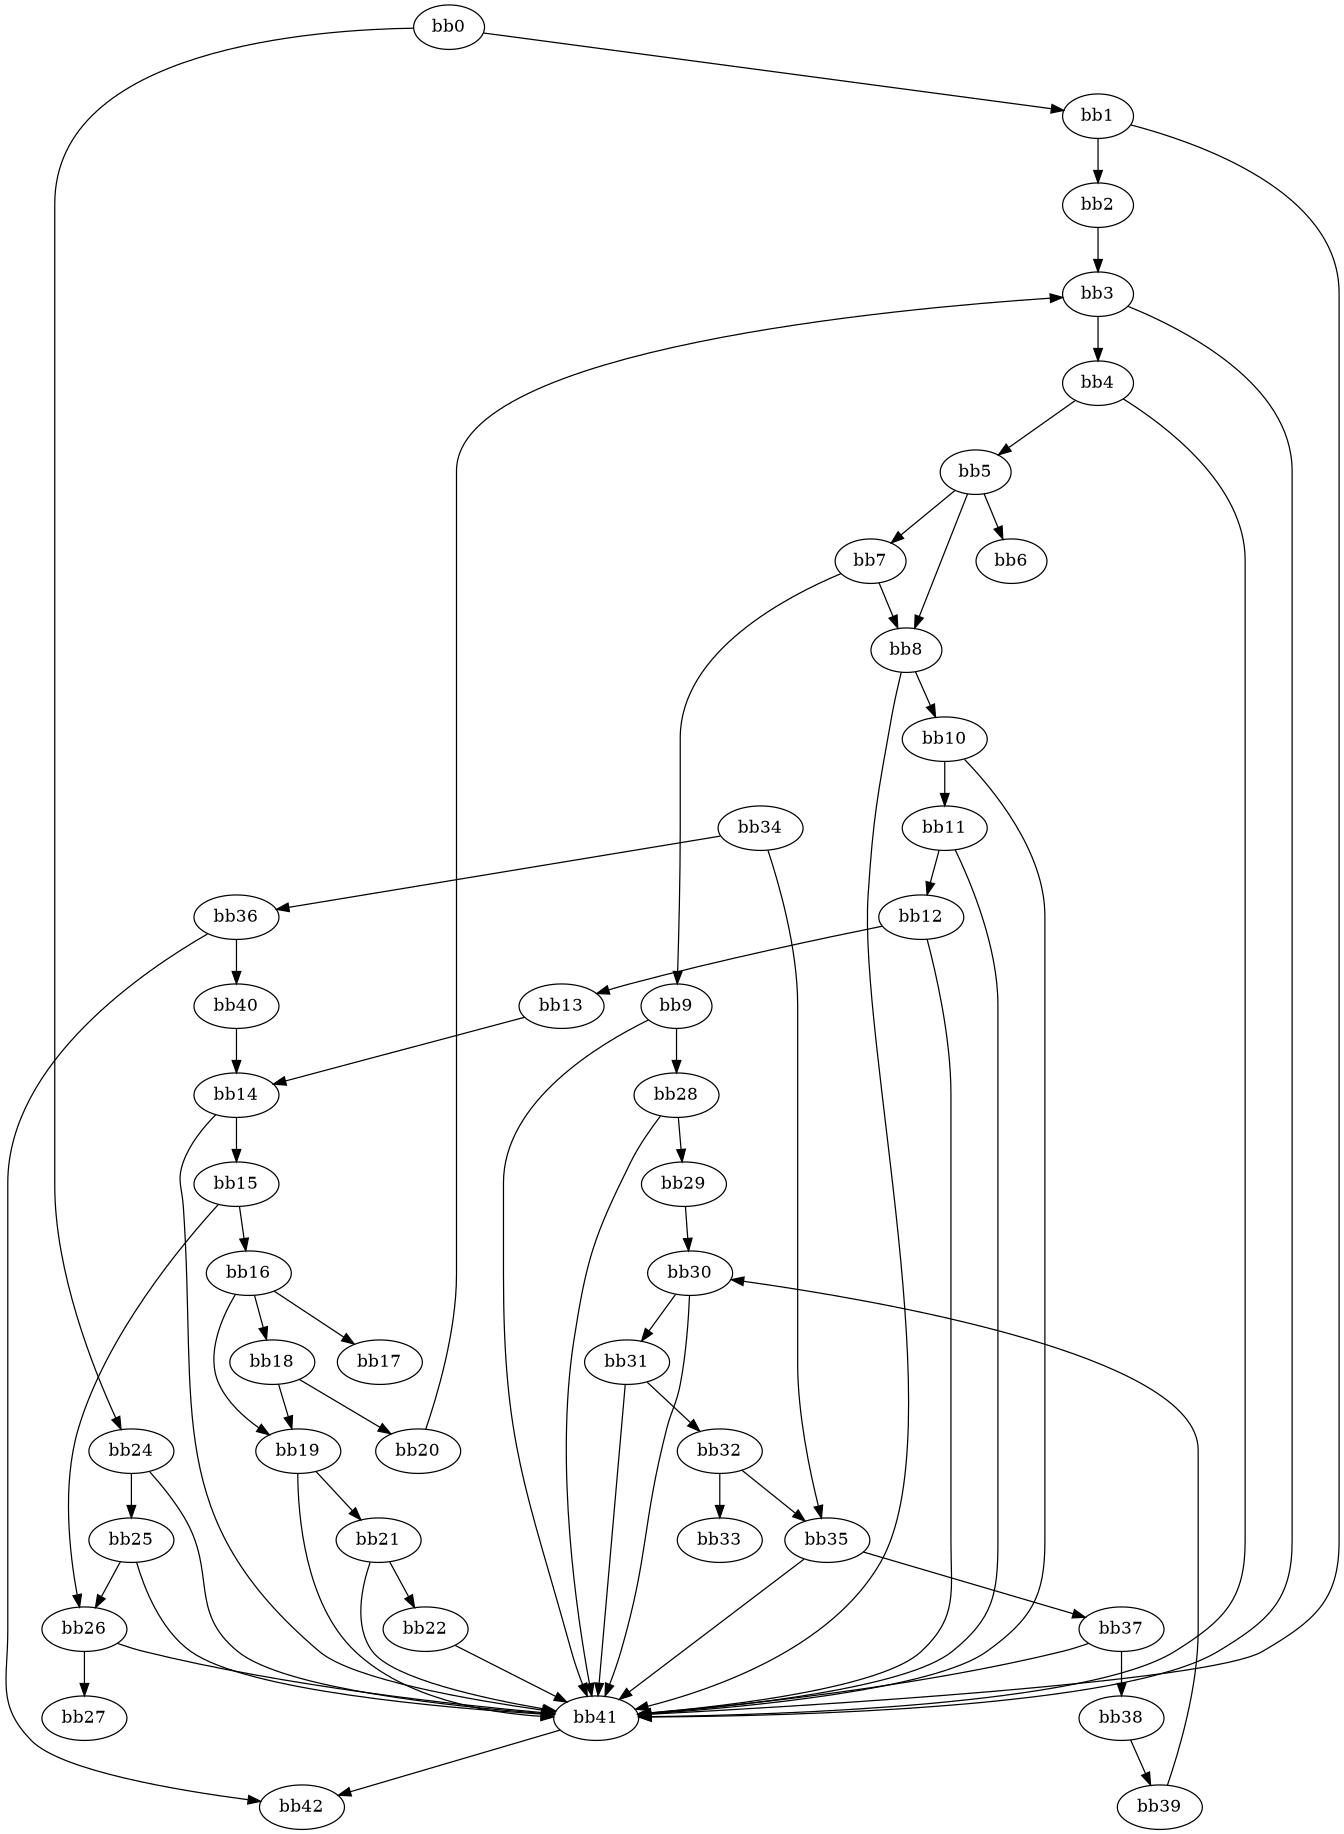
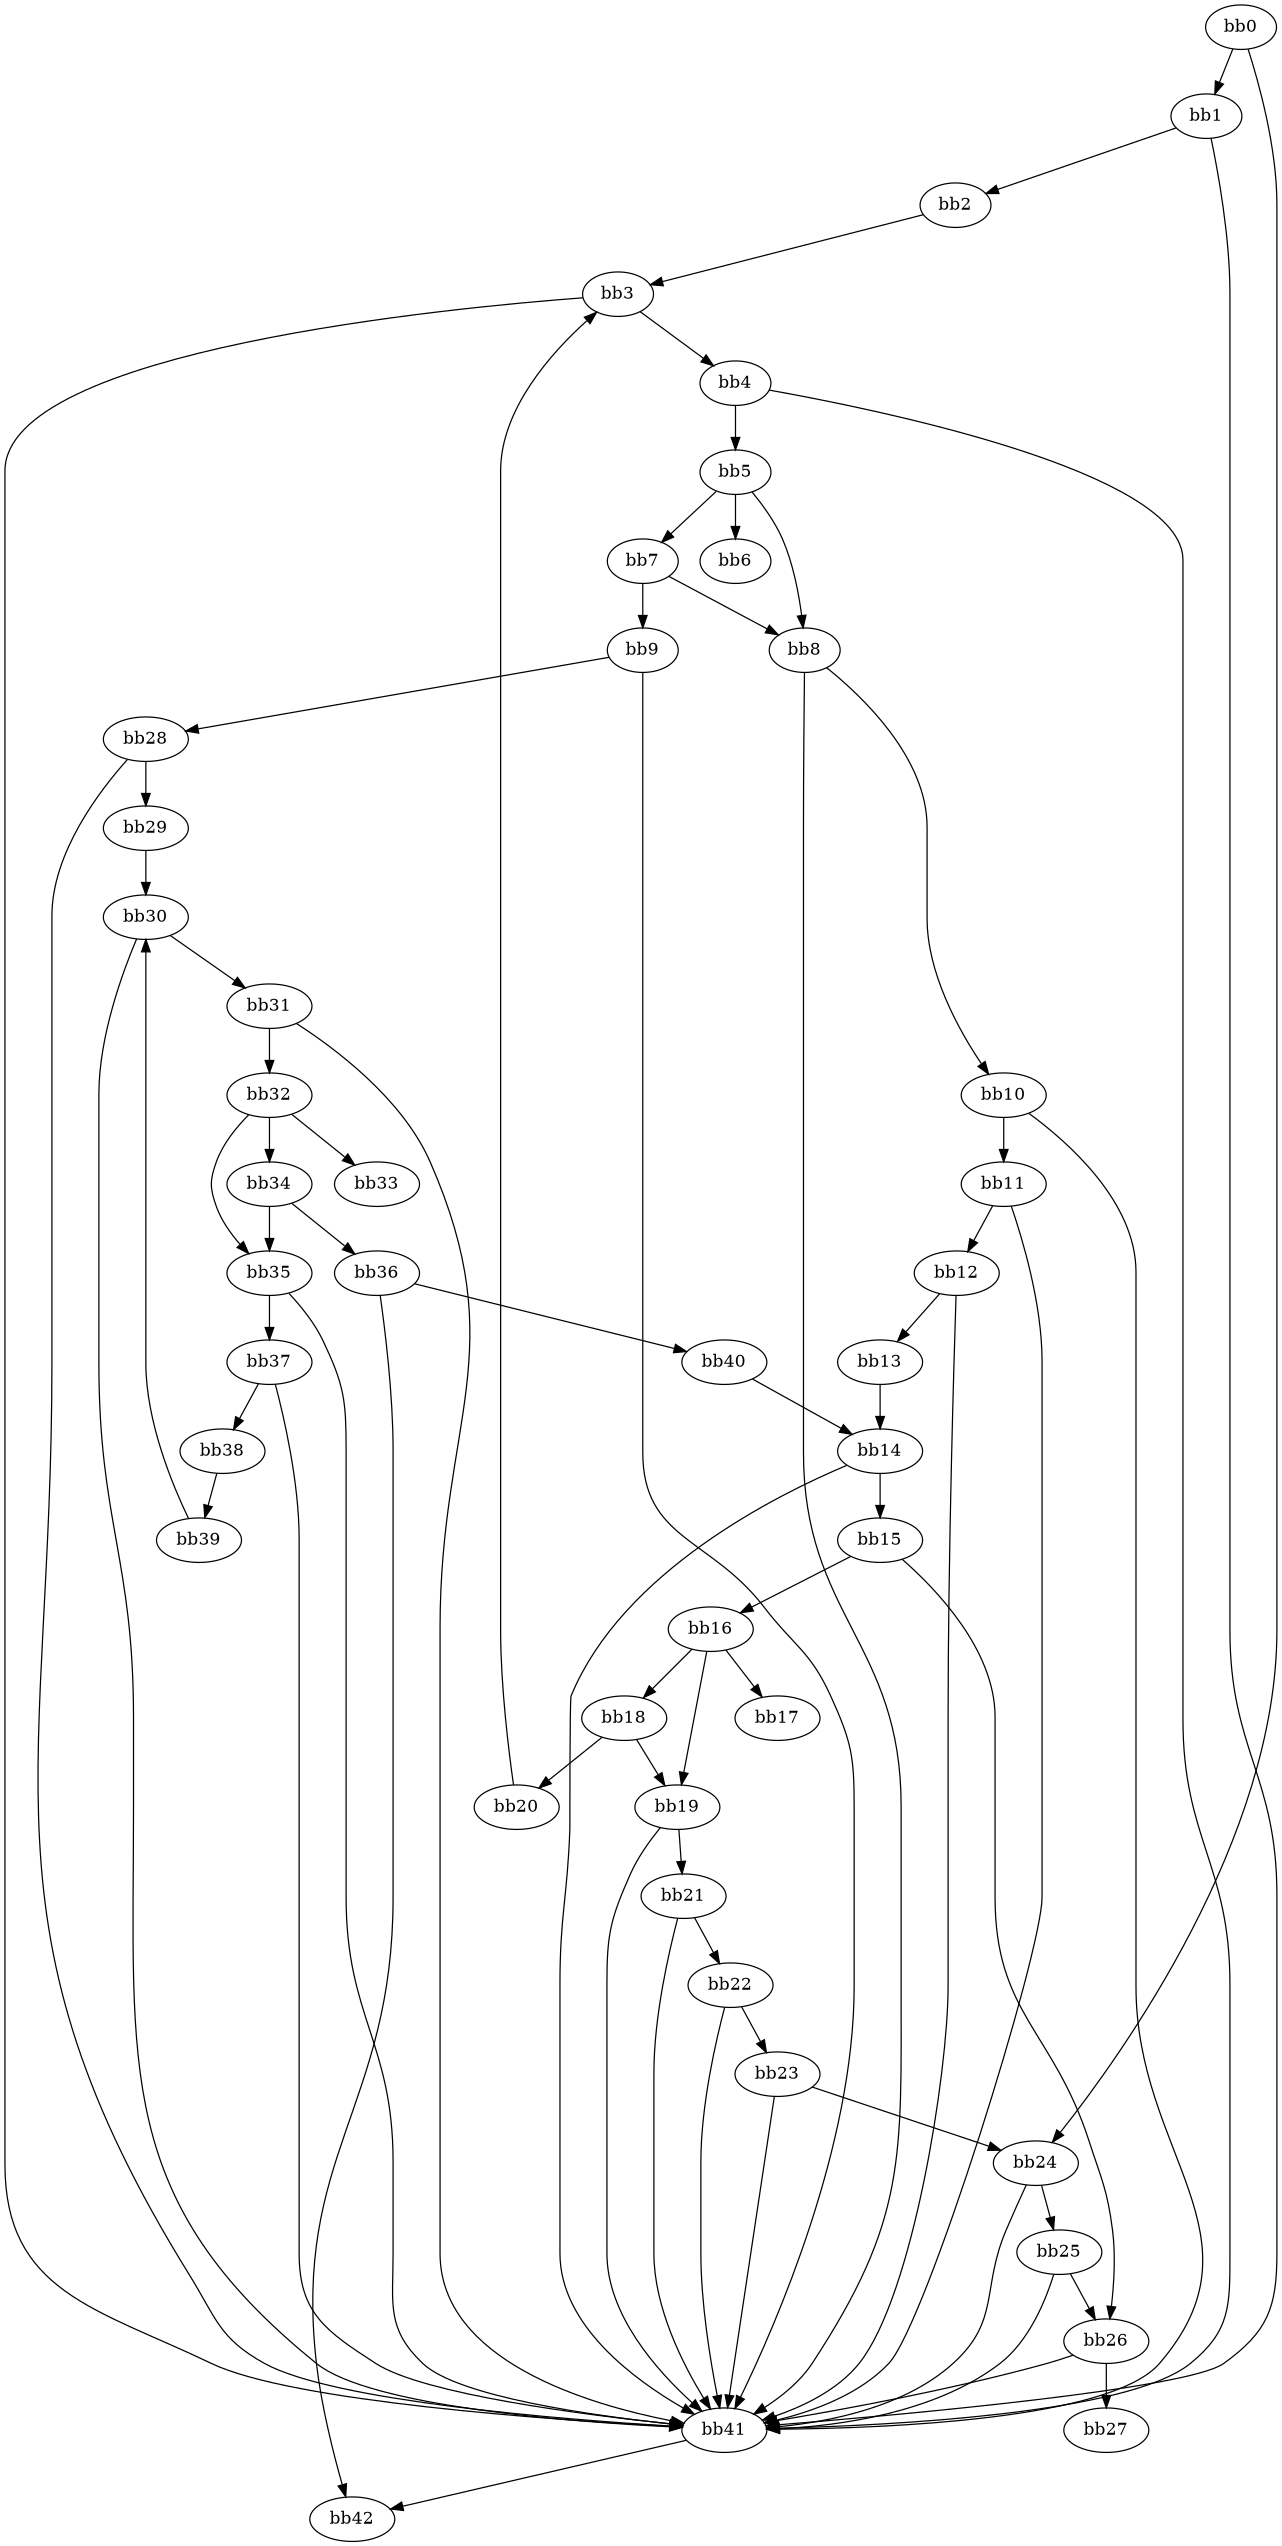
edge "bb32" -> "bb34": added
node "bb23": added
